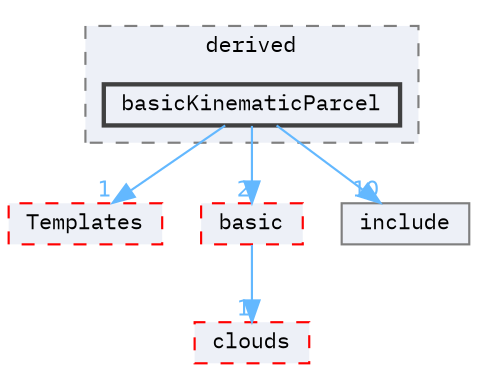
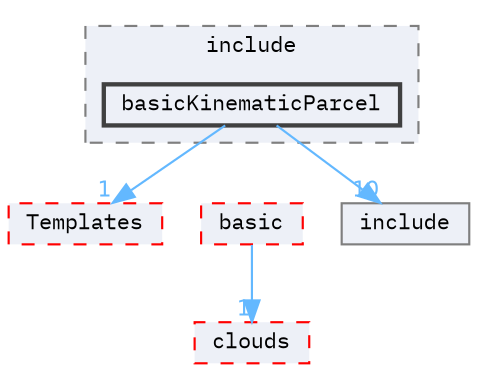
cluster "derived": label "derived" -> "include"
edge "basicKinematicParcel" -> "basic": removed
